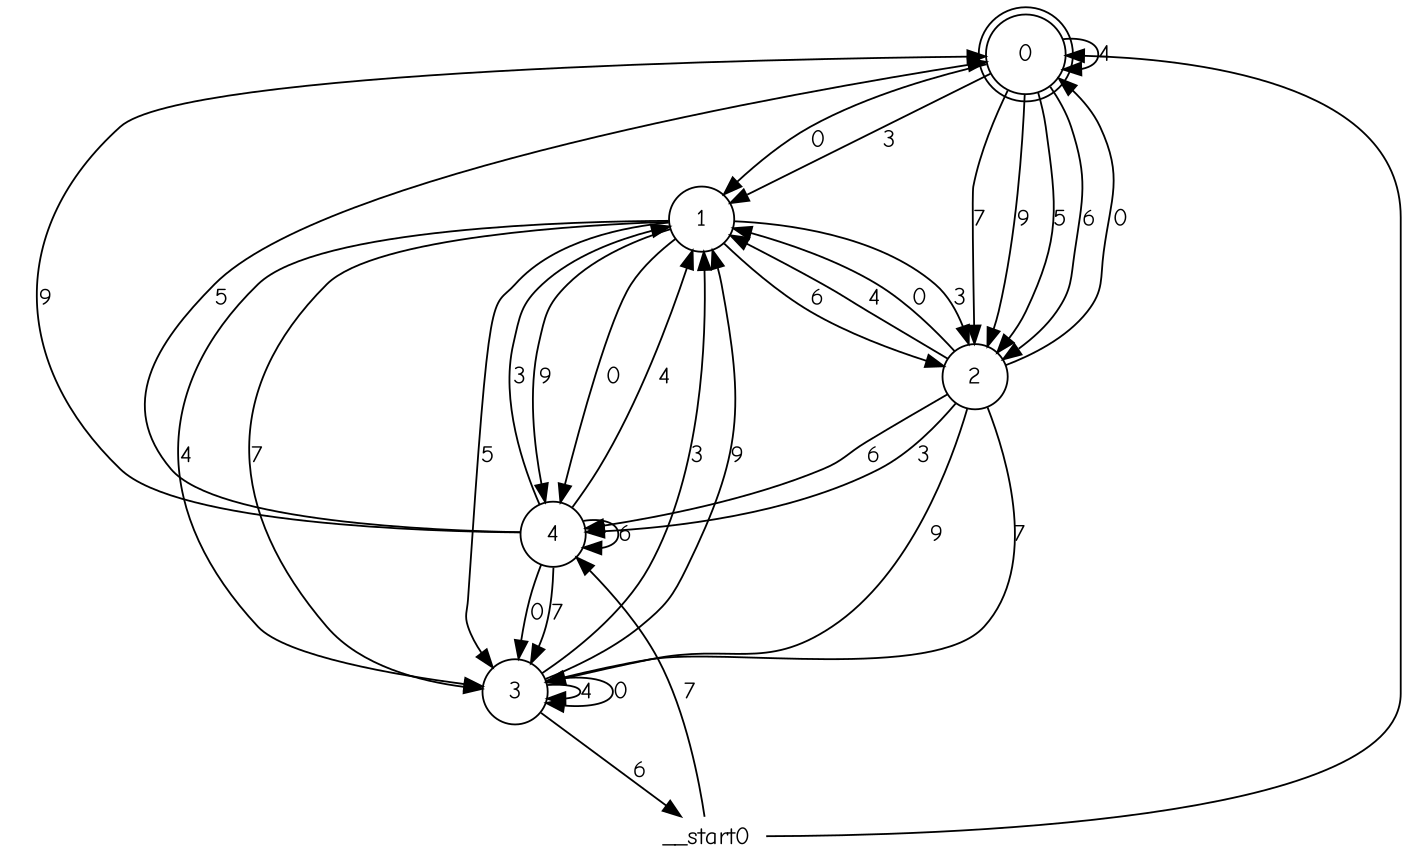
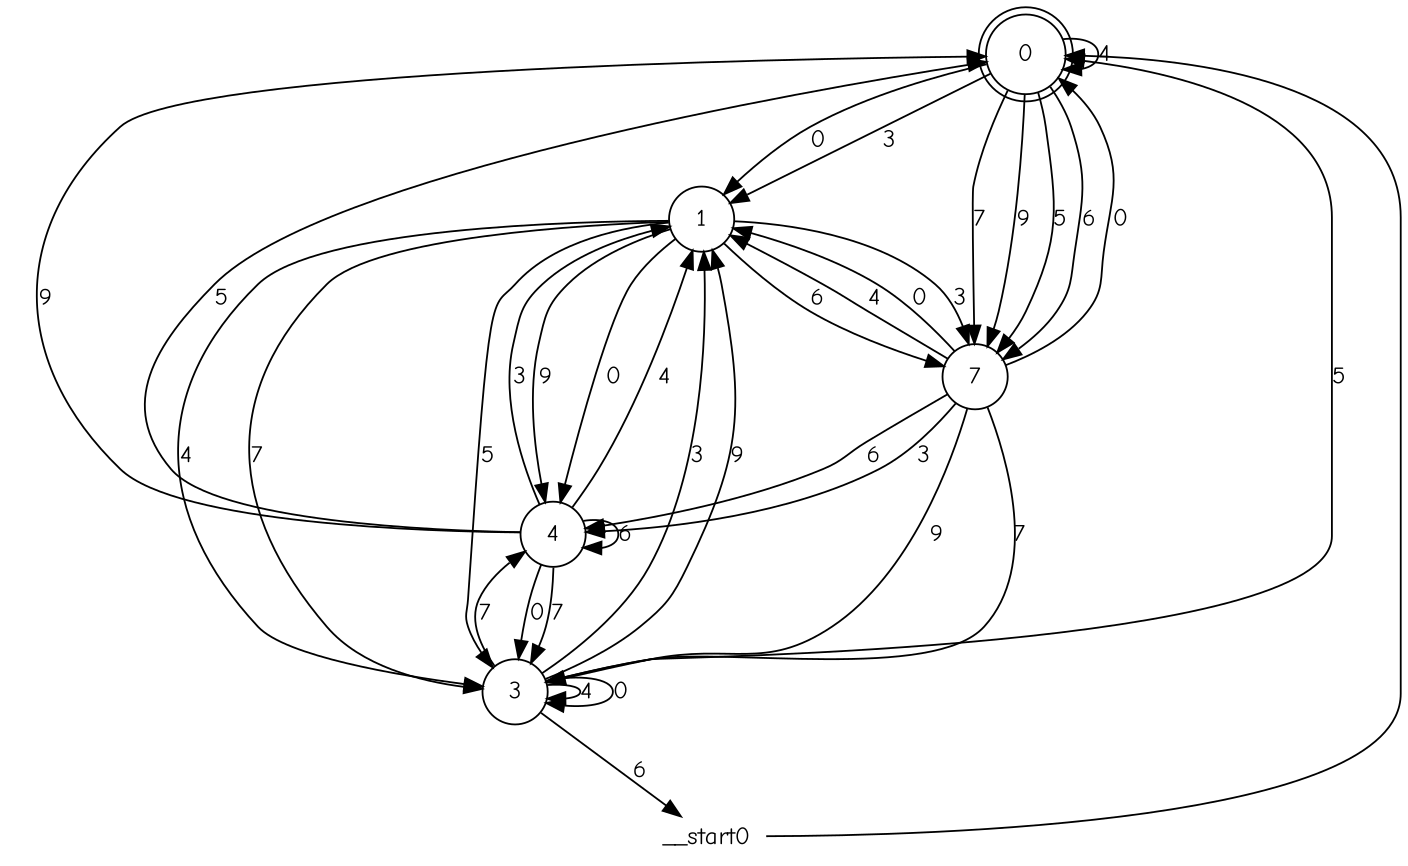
node "2": label "2" -> "7"
edge "3" -> "0": added, label "5"
edge "__start0" -> "4": now "3" -> "4"
